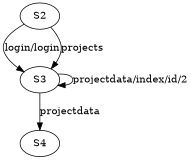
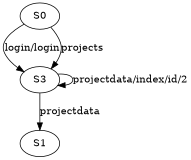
node "S2": label "S2" -> "S0"
node "S4": label "S4" -> "S1"
